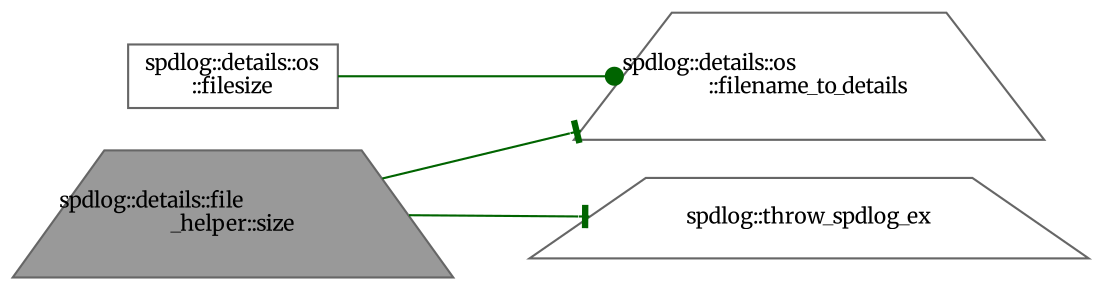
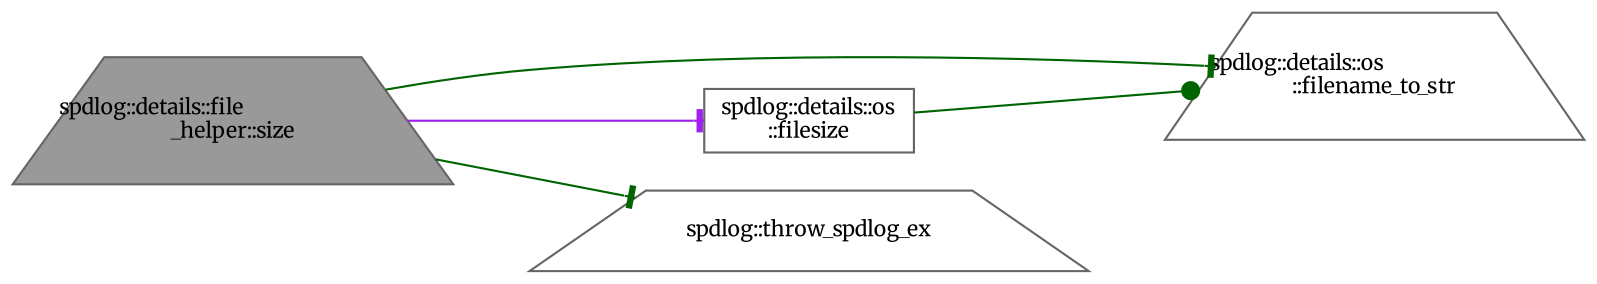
node "spdlog::details::os ::filename_to_details": label "spdlog::details::os ::filename_to_details" -> "spdlog::details::os ::filename_to_str"
edge "spdlog::details::file _helper::size" -> "spdlog::details::os ::filesize": added
